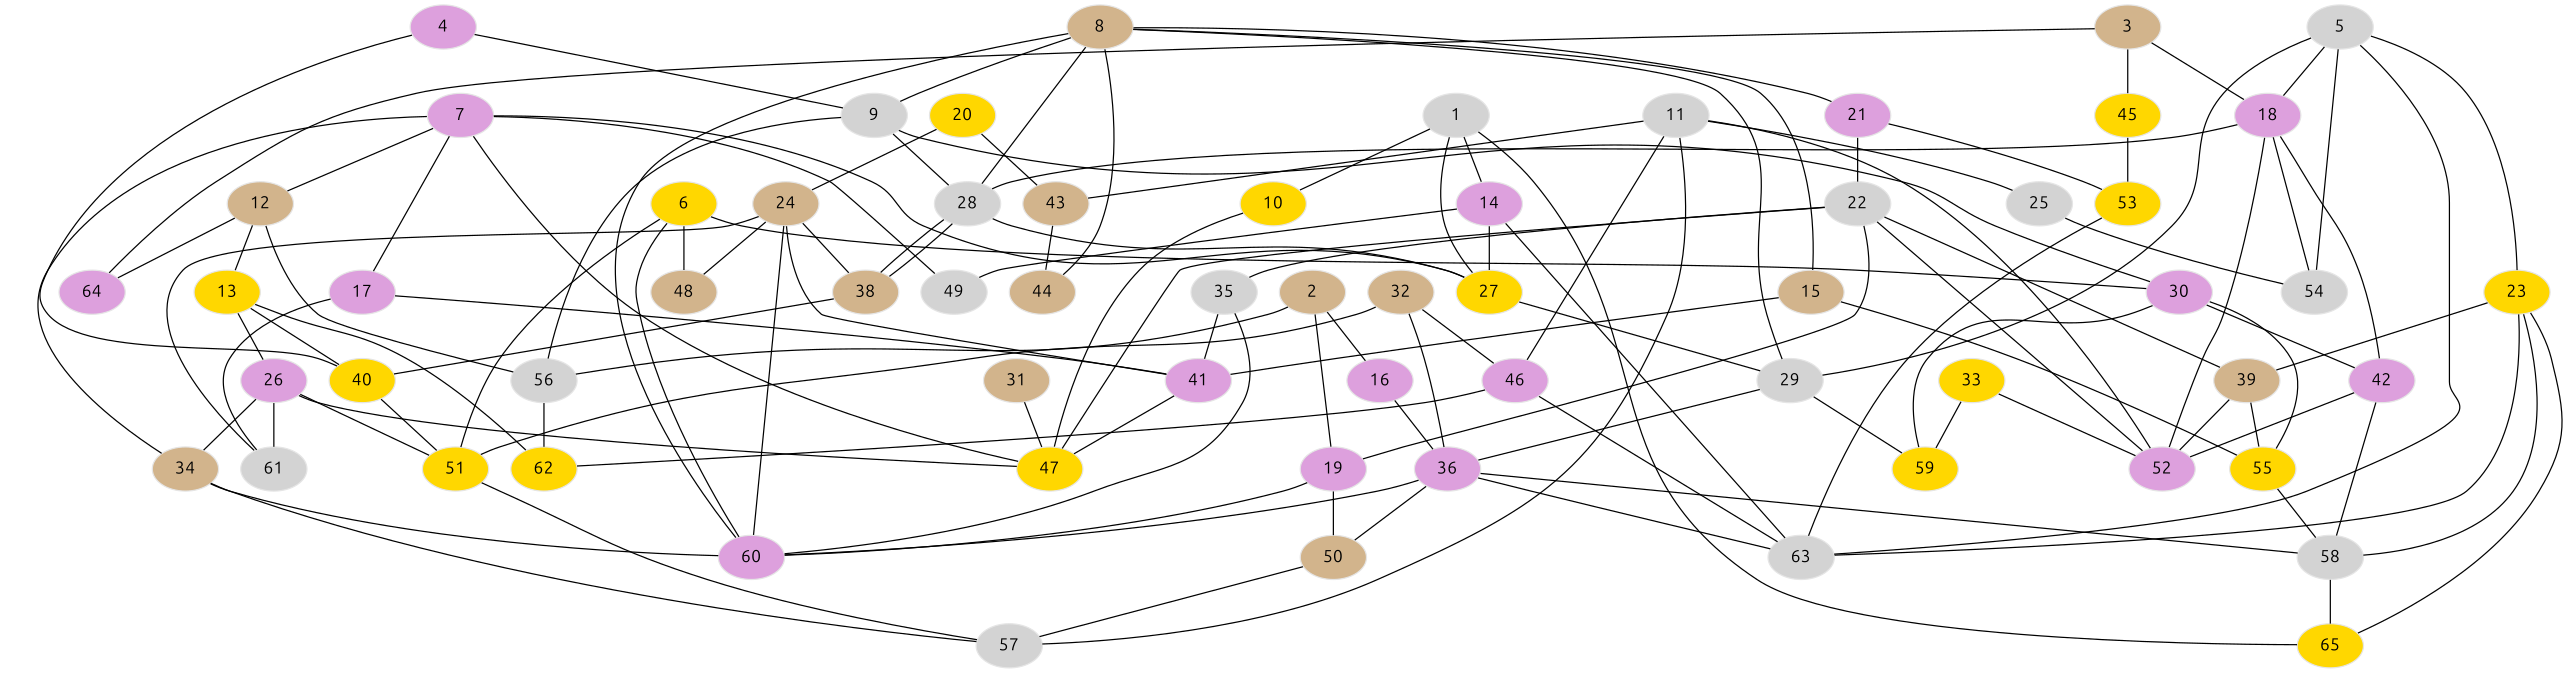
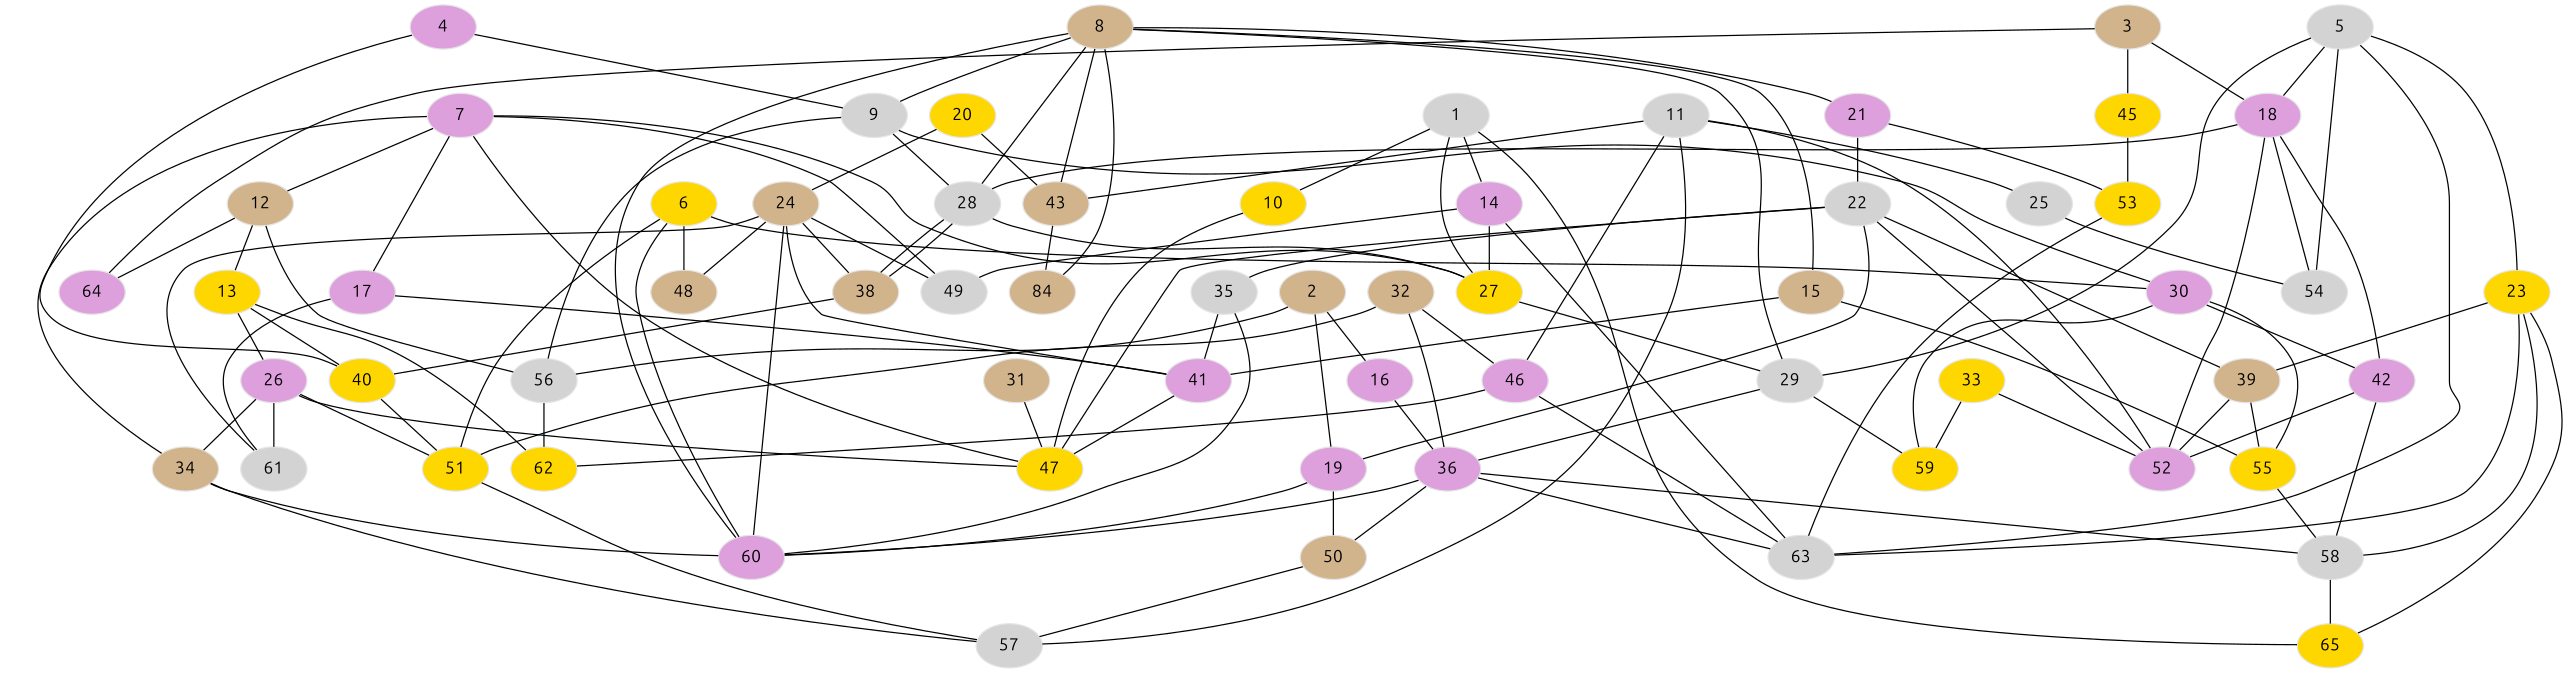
edge "8" -- "43": added
edge "24" -- "49": added
node "44": label "44" -> "84"
